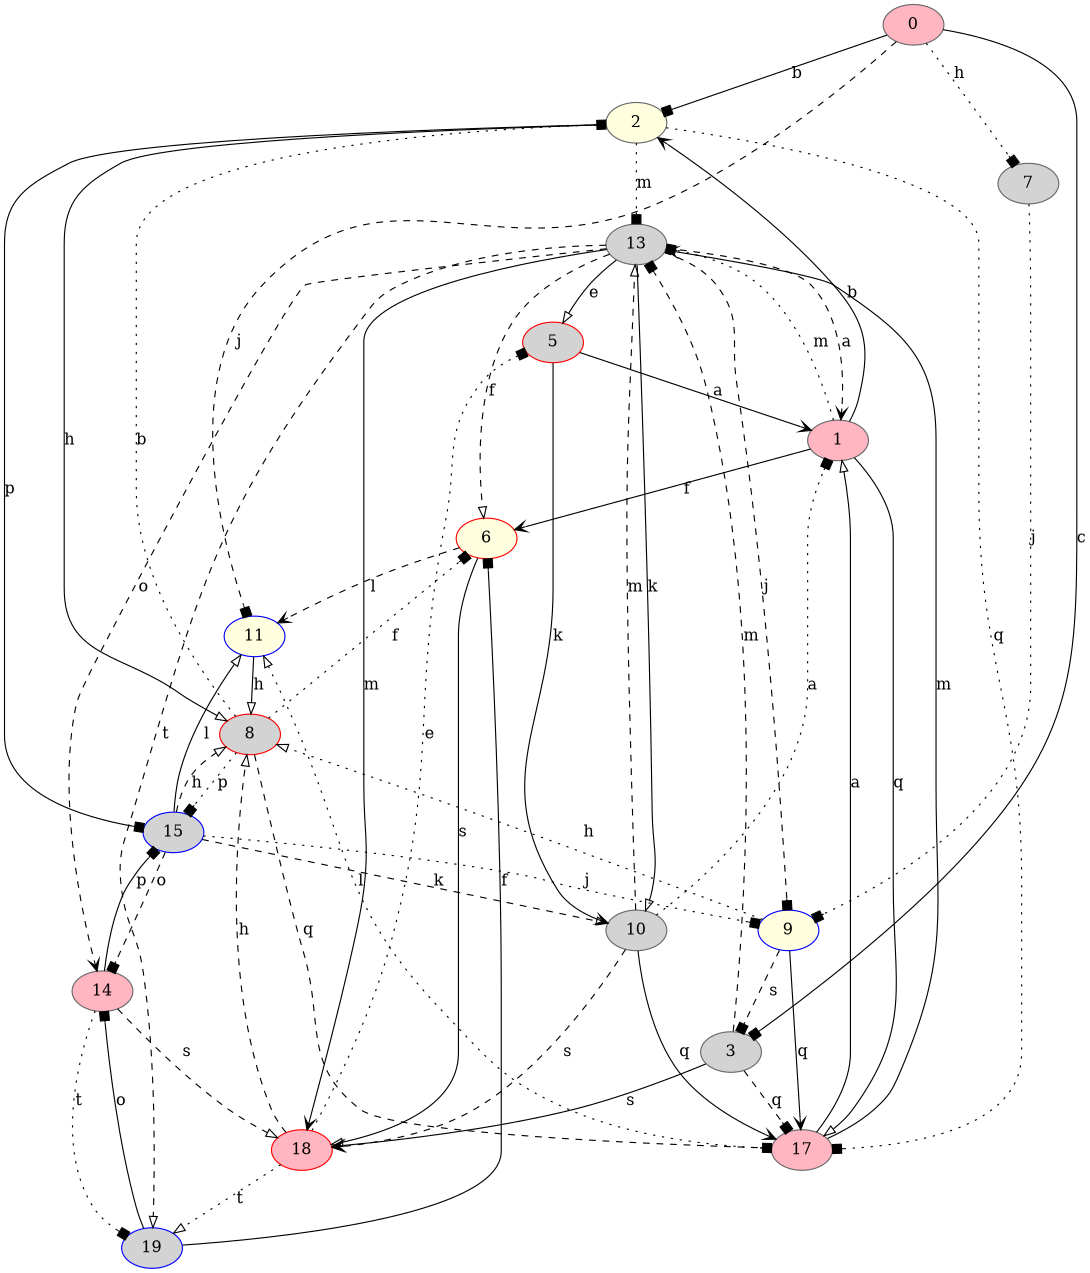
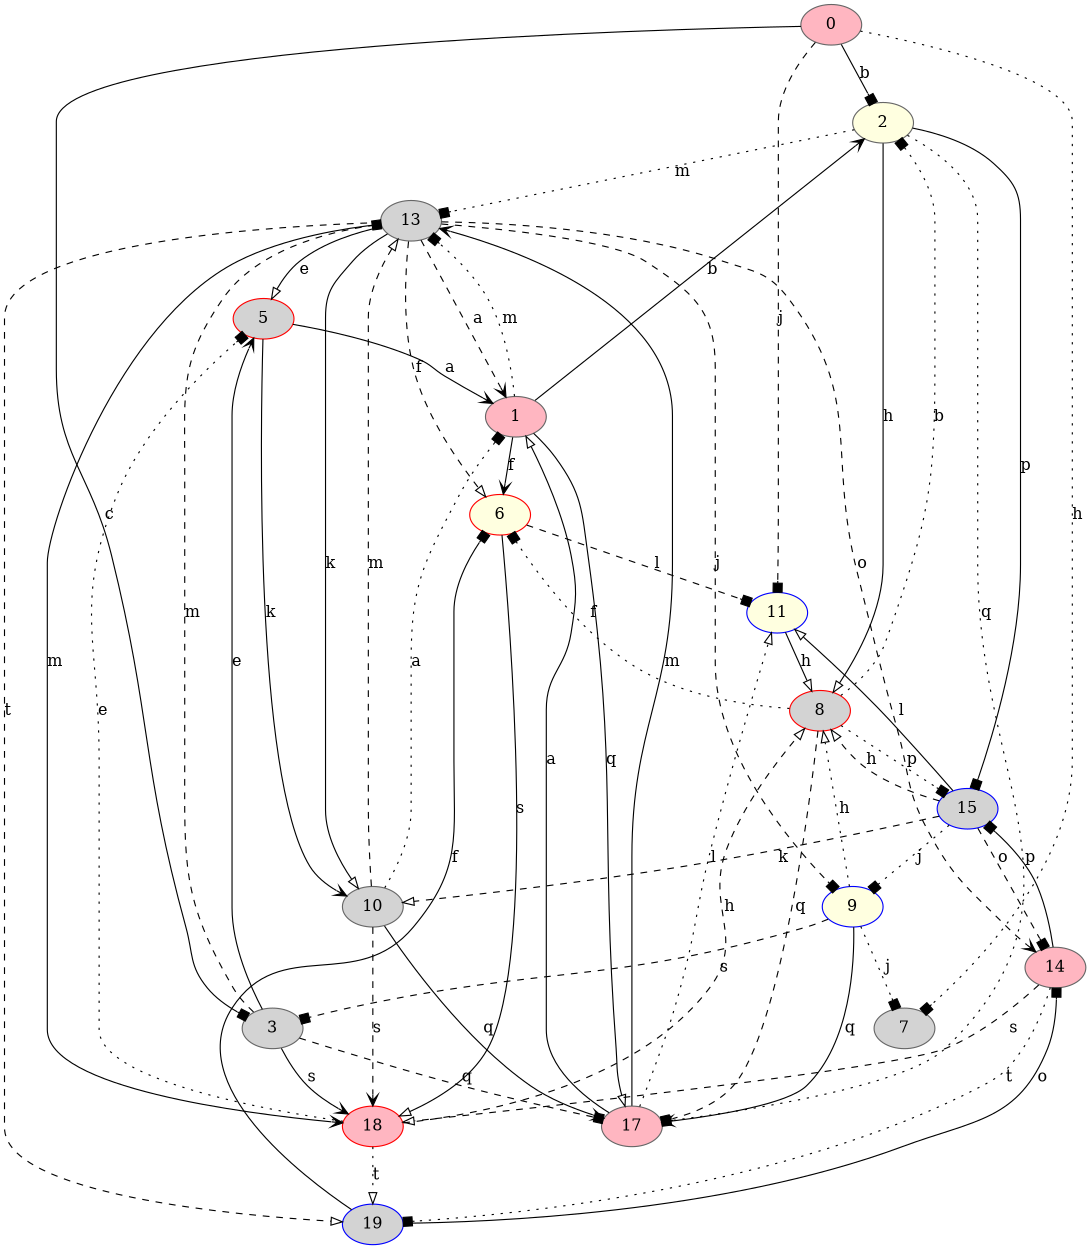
edge "6" -> "11": arrowhead vee -> box
edge "7" -> "9": reversed
edge "3" -> "5": added, label "e"
